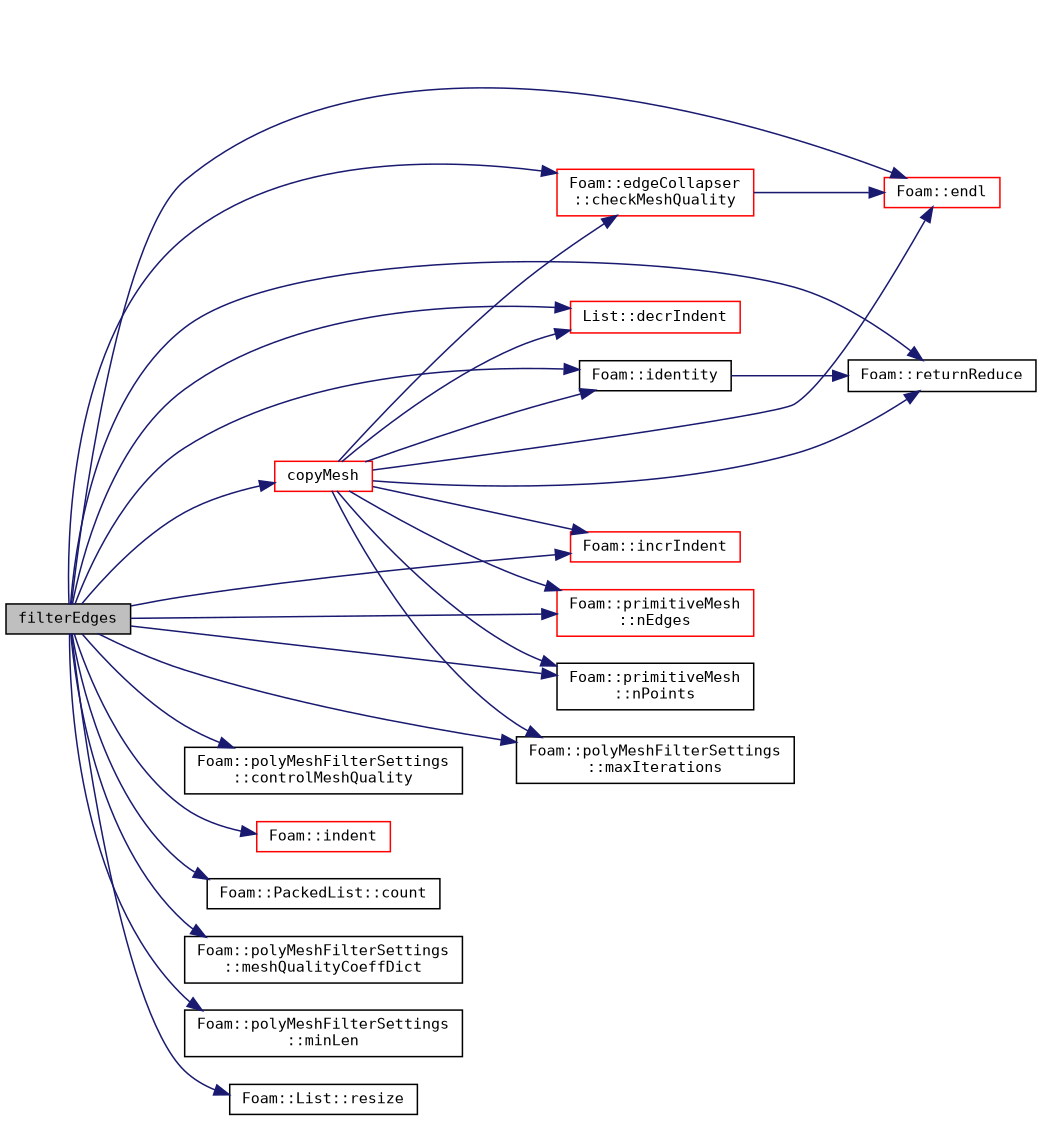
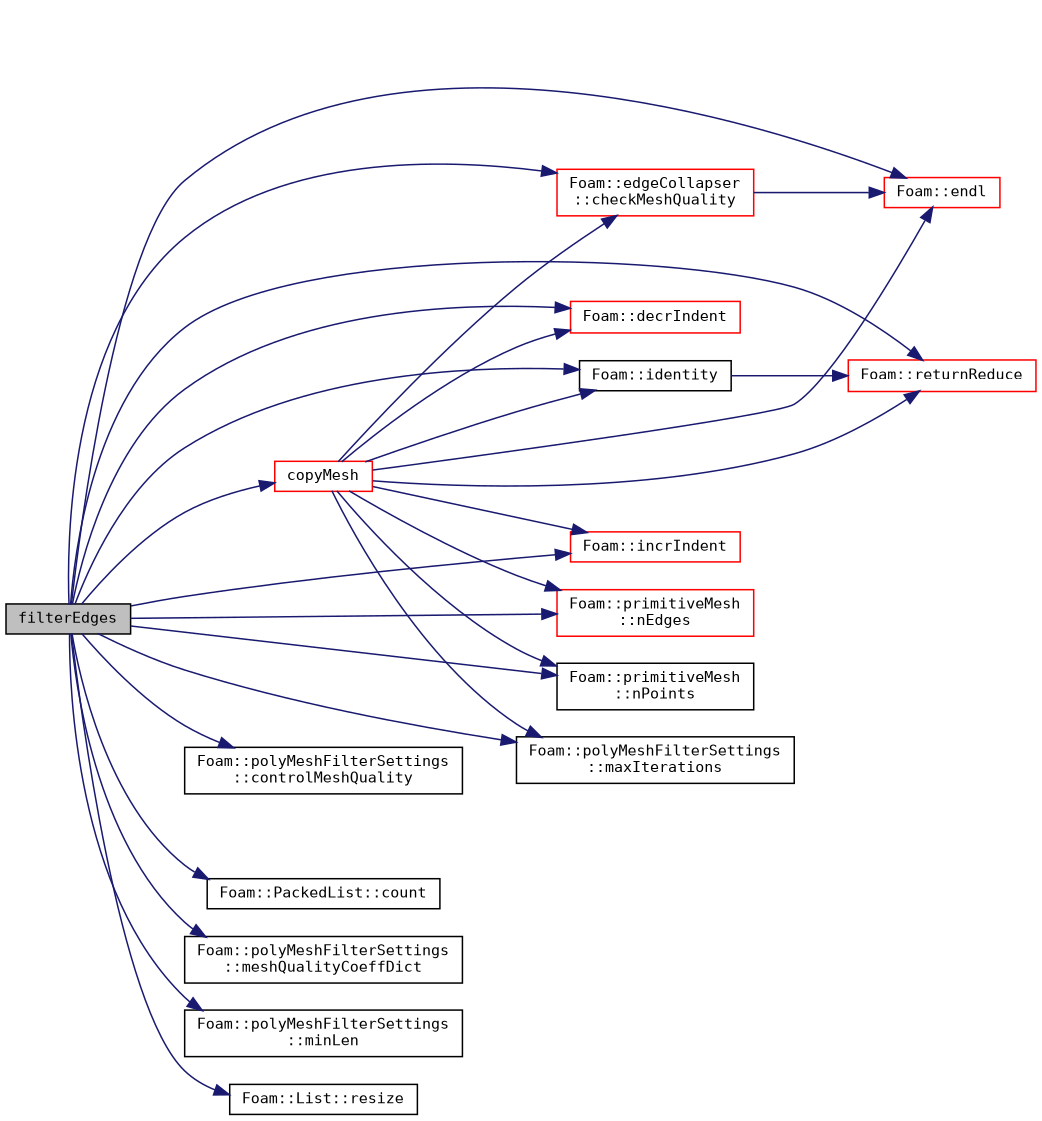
node "List::decrIndent": label "List::decrIndent" -> "Foam::decrIndent"
node "Foam::returnReduce": color black -> red
node "Foam::indent": removed
